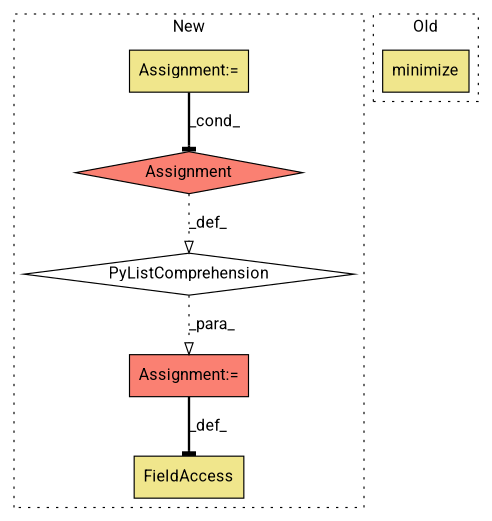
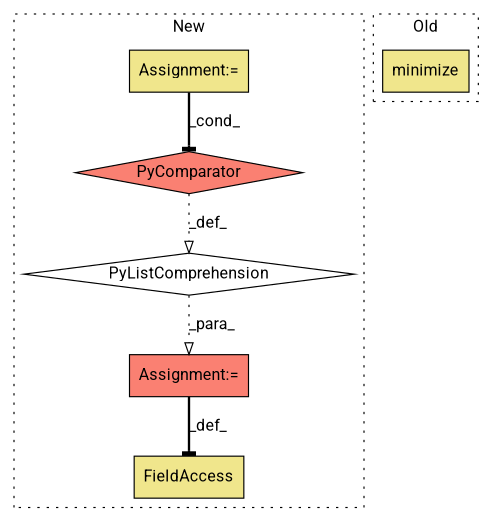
node "Assignment": label "Assignment" -> "PyComparator"
